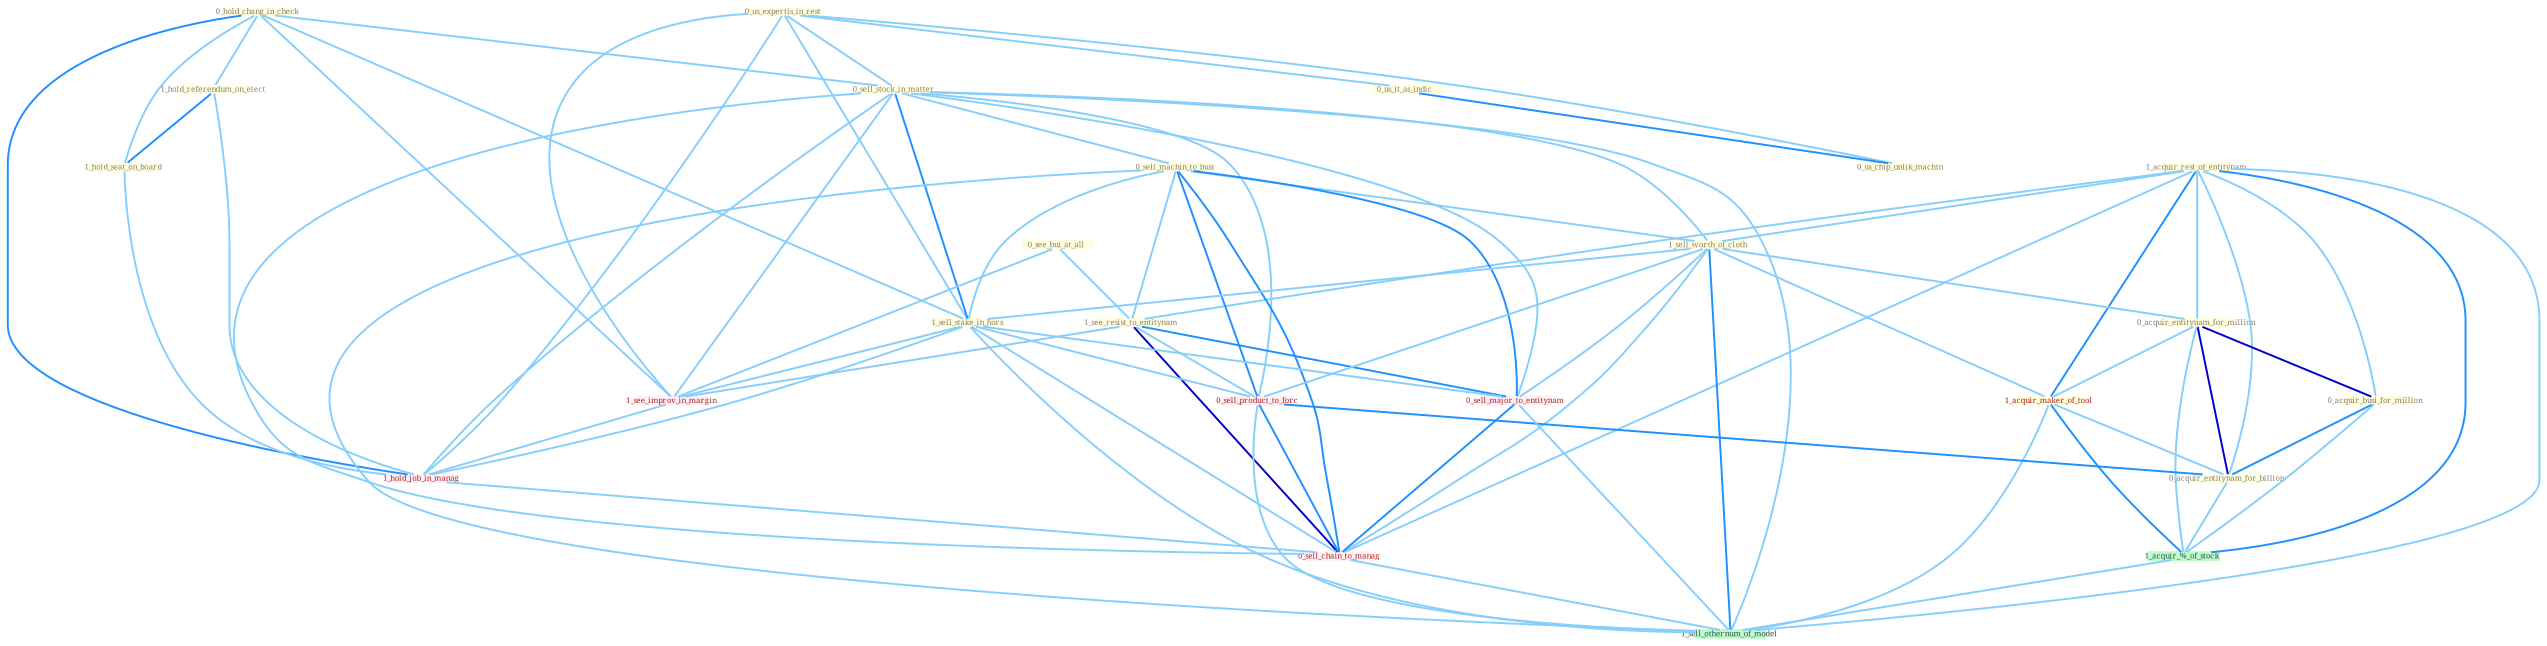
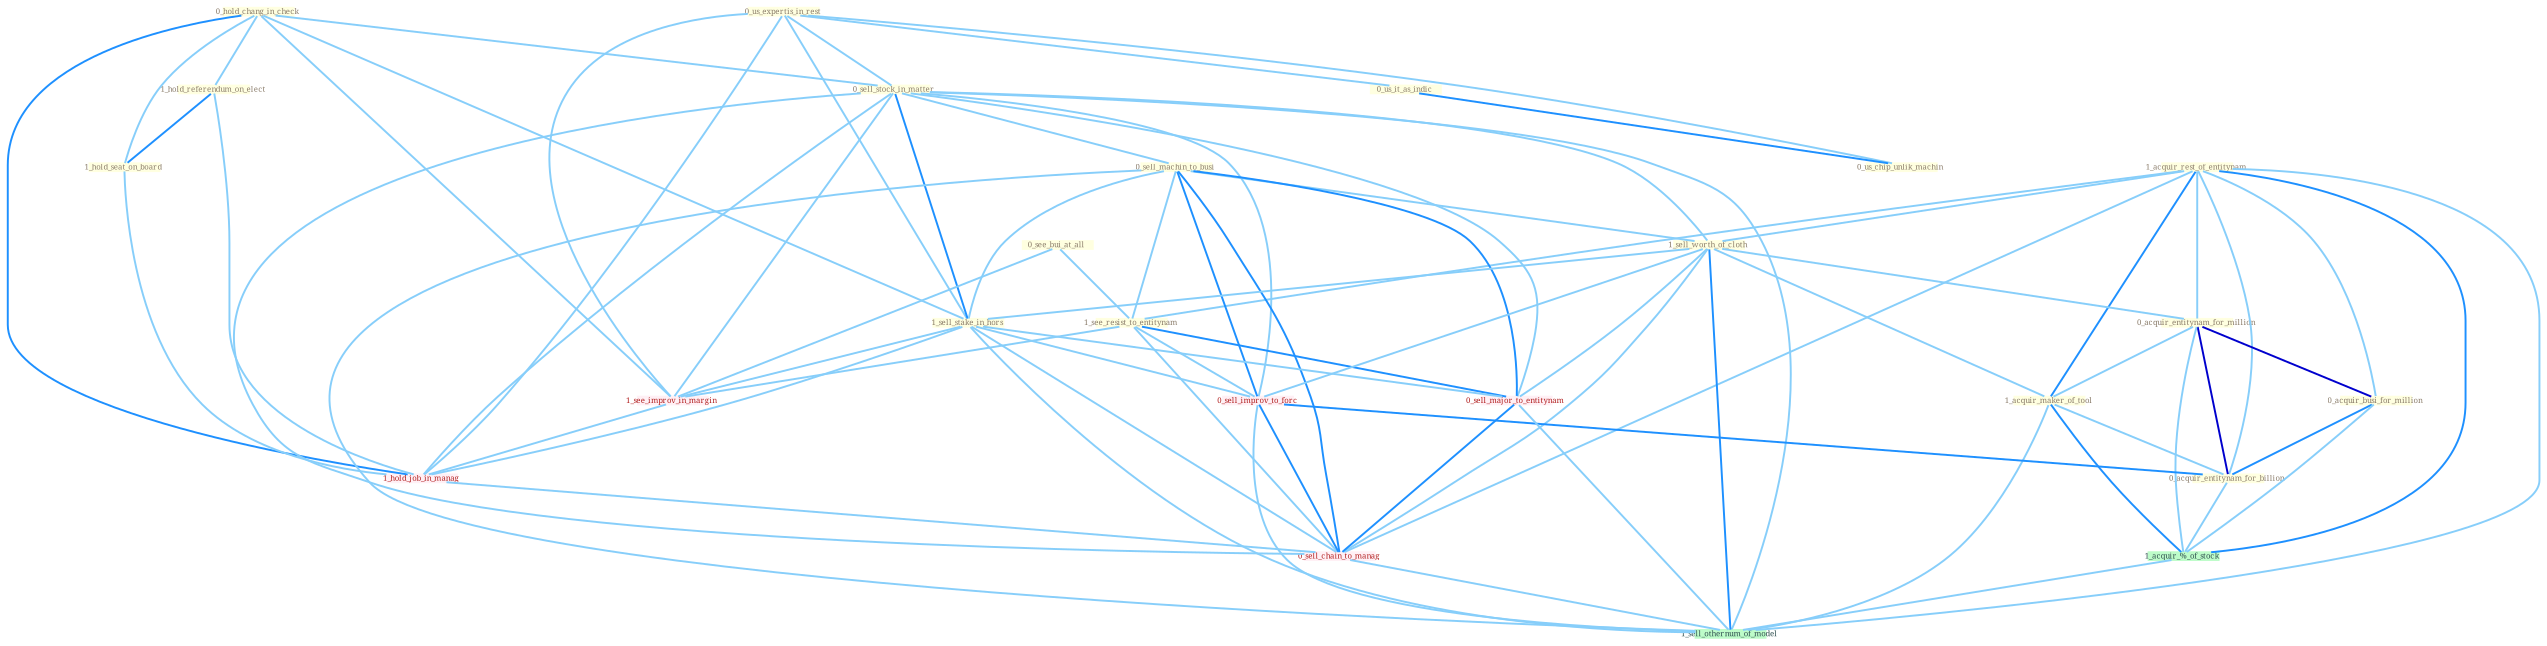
node "0_sell_product_to_forc": label "0_sell_product_to_forc" -> "0_sell_improv_to_forc"
node "1_acquir_maker_of_tool": fontcolor #b22222 -> #8b7d6b
edge "1_see_resist_to_entitynam" -- "0_sell_chain_to_manag": color #0000cd -> #87cefa
